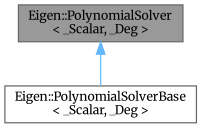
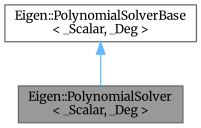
edge "Eigen::PolynomialSolverBase < _Scalar, _Deg >" -> "Eigen::PolynomialSolver < _Scalar, _Deg >": reversed
